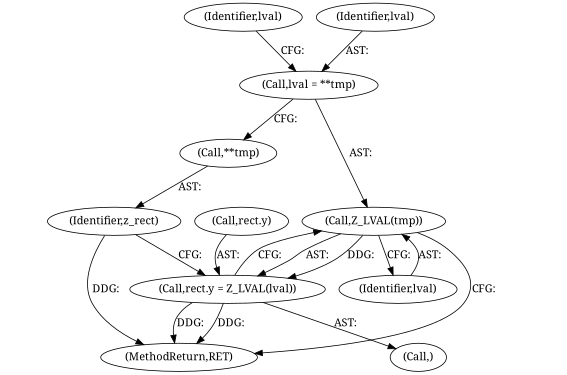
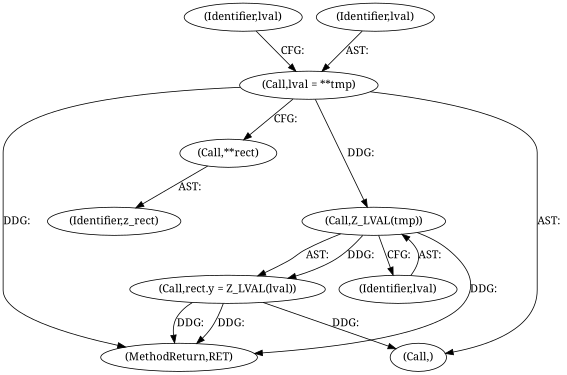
node "(Call,**tmp)": label "(Call,**tmp)" -> "(Call,**rect)"
edge "(Call,lval = **tmp)" -> "(Call,Z_LVAL(tmp))": label "AST: " -> "DDG: "
edge "(Call,lval = **tmp)" -> "(Call,)": added, label "AST:"
node "(Call,rect.y)": removed
edge "(Call,rect.y = Z_LVAL(lval))" -> "(Call,Z_LVAL(tmp))": removed, label "CFG:"
edge "(Identifier,z_rect)" -> "(Call,rect.y = Z_LVAL(lval))": removed, label "CFG:"
edge "(Call,Z_LVAL(tmp))" -> "(MethodReturn,RET)": label "CFG: " -> "DDG: "
edge "(Identifier,z_rect)" -> "(MethodReturn,RET)": now "(Call,lval = **tmp)" -> "(MethodReturn,RET)"
edge "(Call,rect.y = Z_LVAL(lval))" -> "(Call,)": label "AST: " -> "DDG: "
